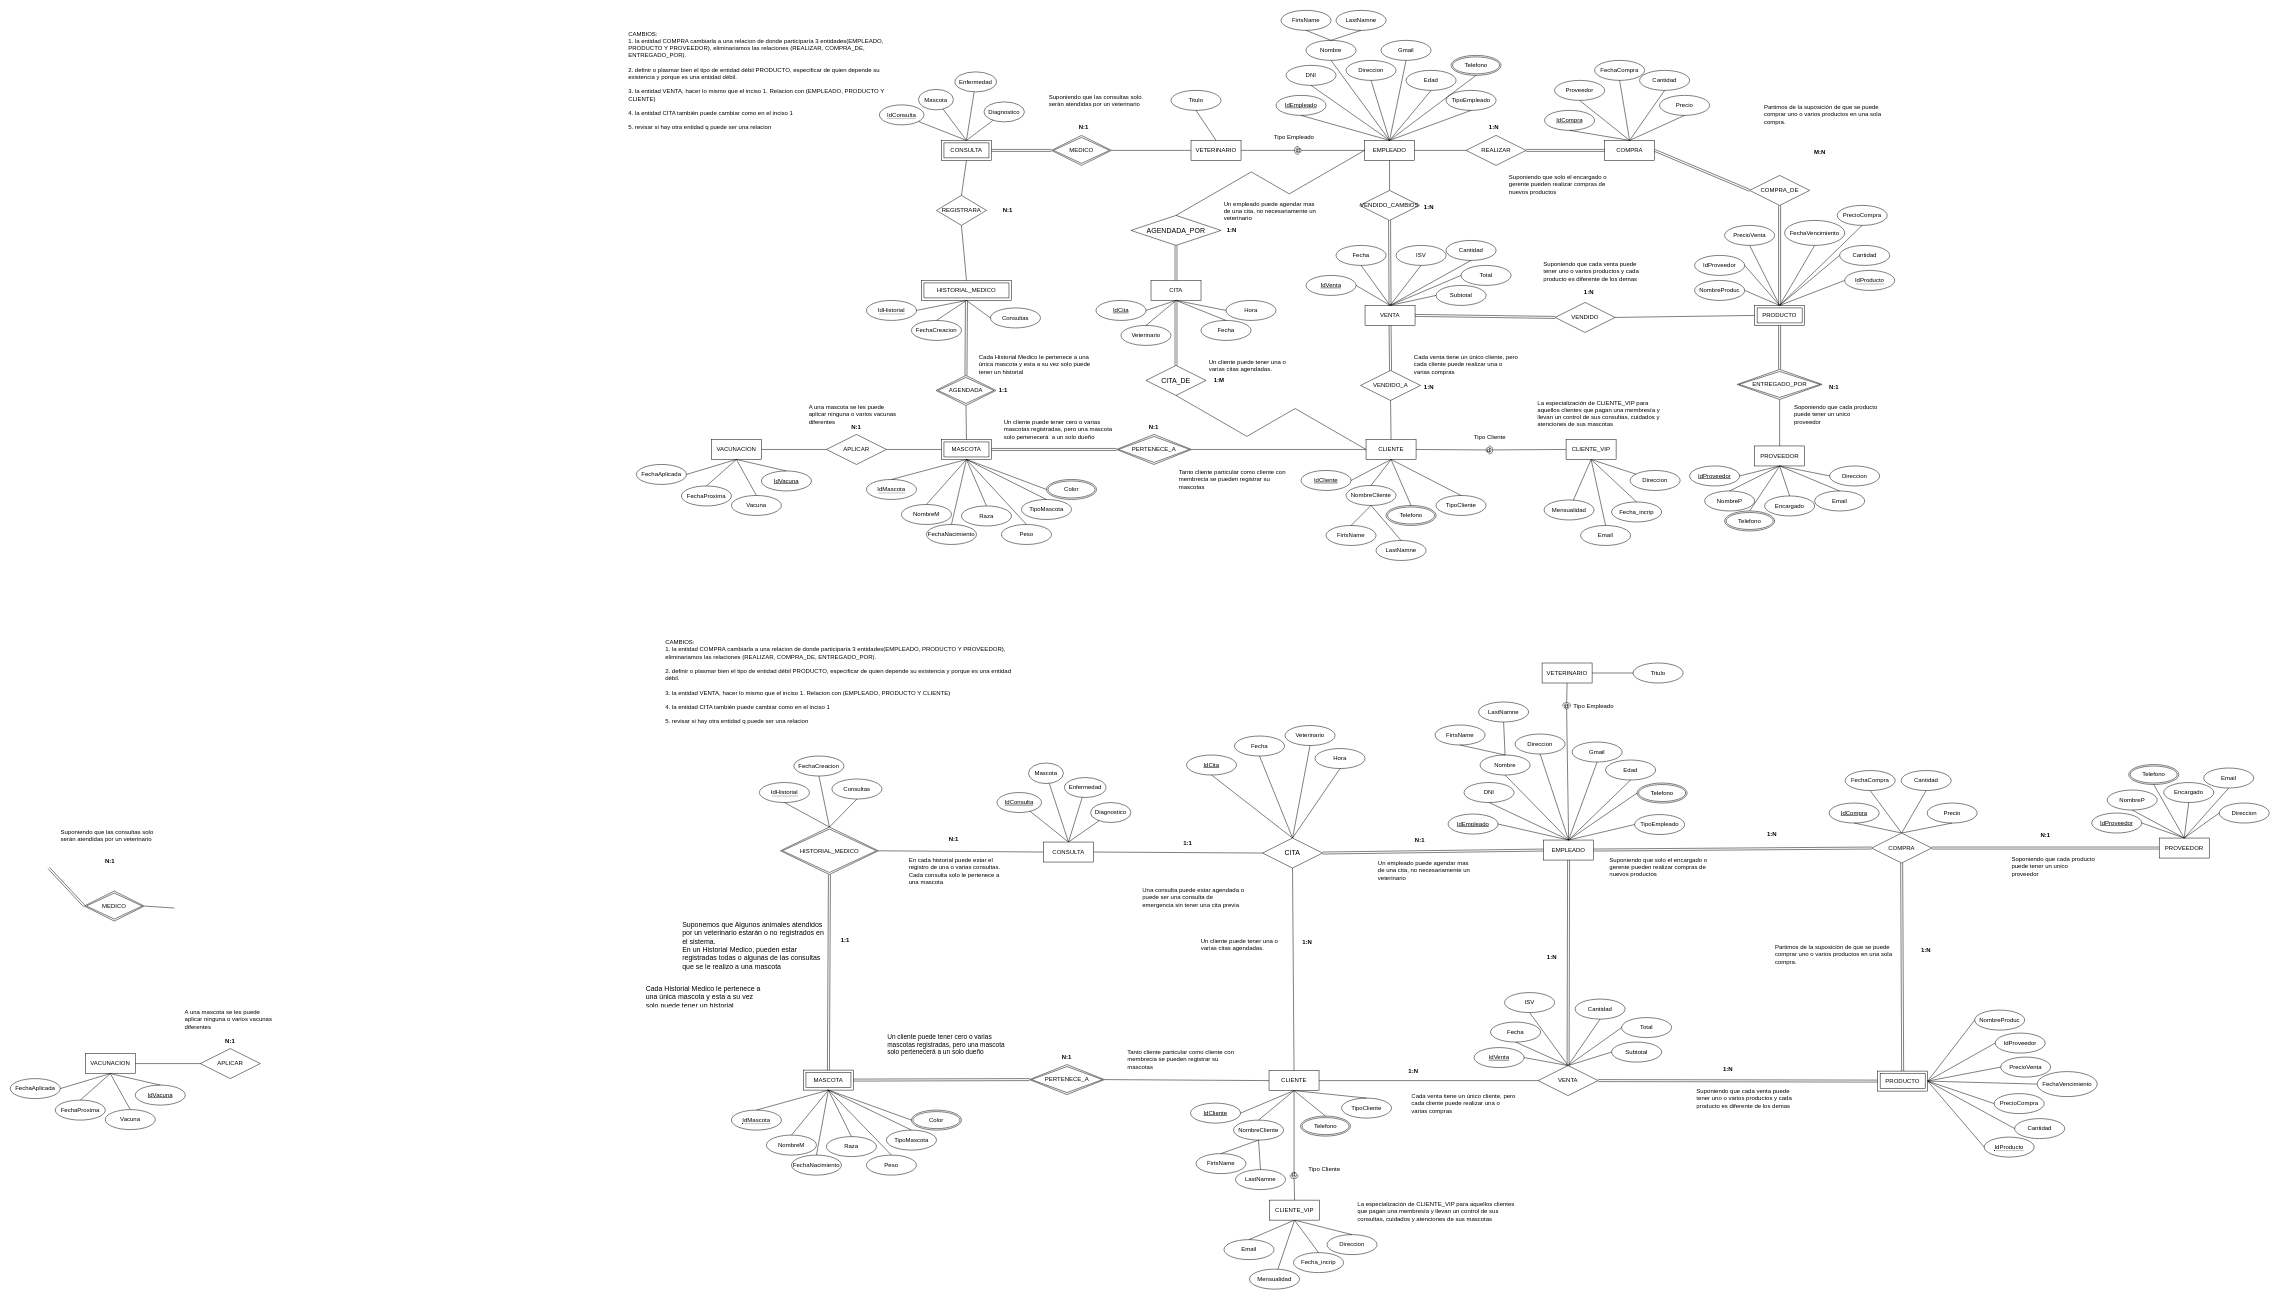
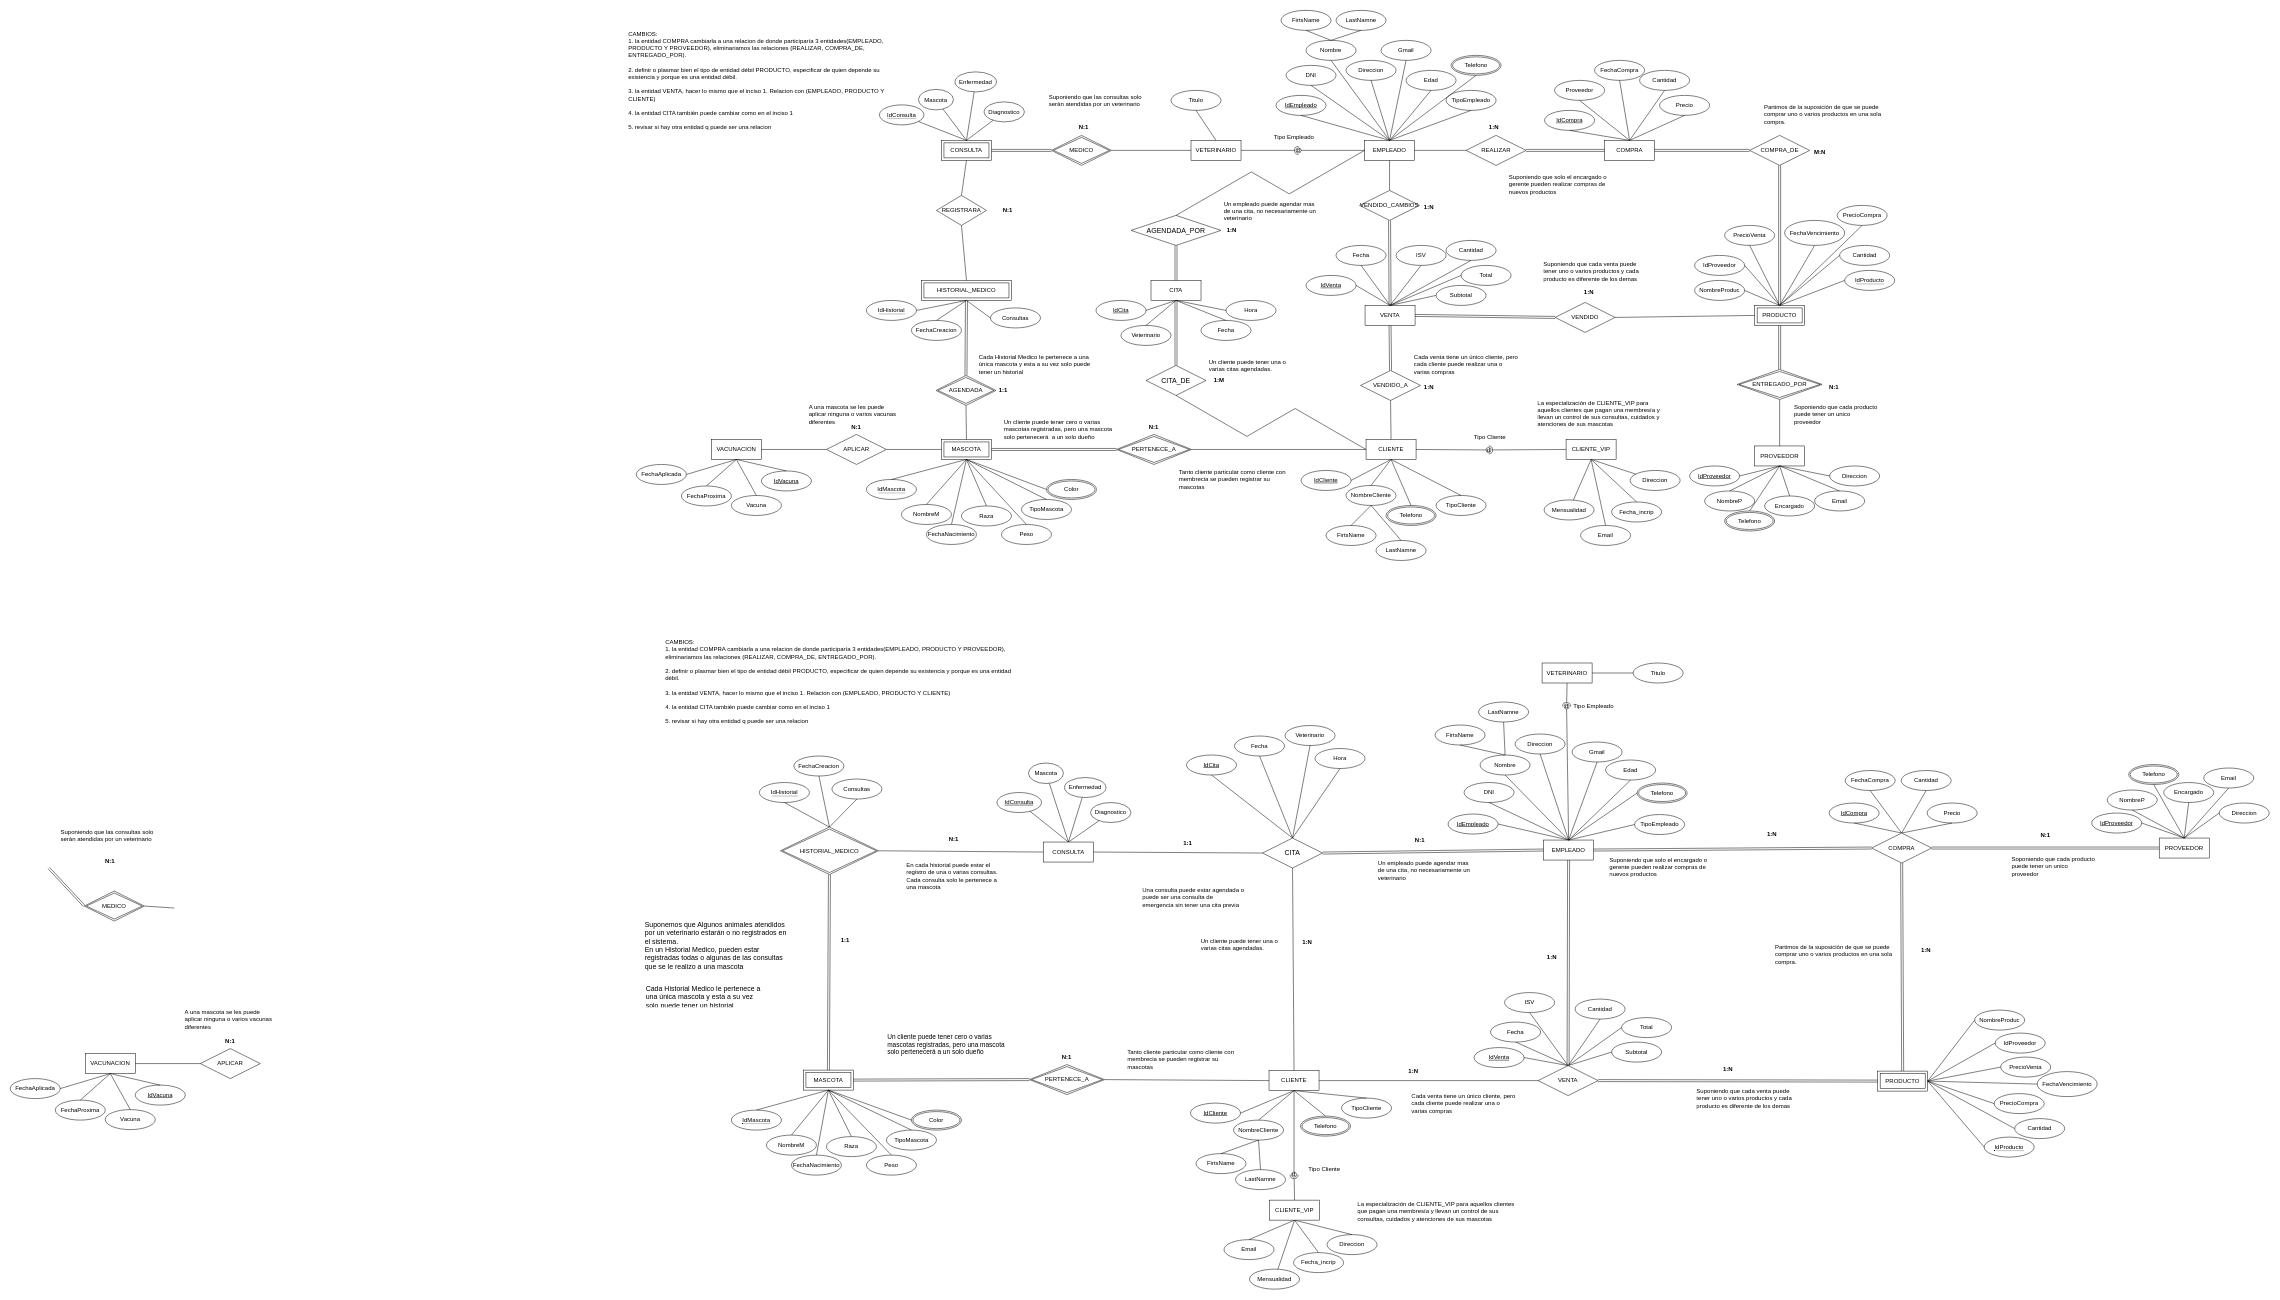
node "COMPRA_DE": moved (1779, 190) -> (1779, 150)
node "En cada historial puede estar el registro de una o varias consultas. Cada consulta solo le pertenece a una mascota": moved (958, 871) -> (956, 876)
node "Suponemos que Algunos animales atendidos por un veterinario estarán o no registrados en el sistema. En un Historial Medico, pueden estar registradas todas o algunas de las consultas que se le realizo a una mascota": moved (756, 945) -> (719, 945)
